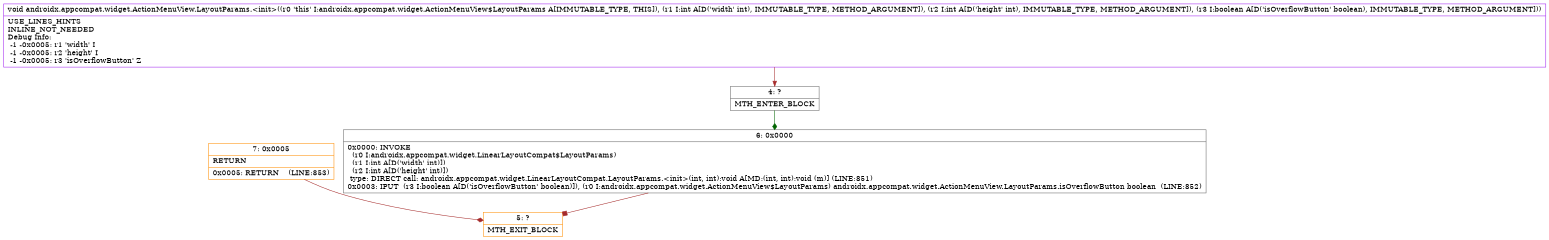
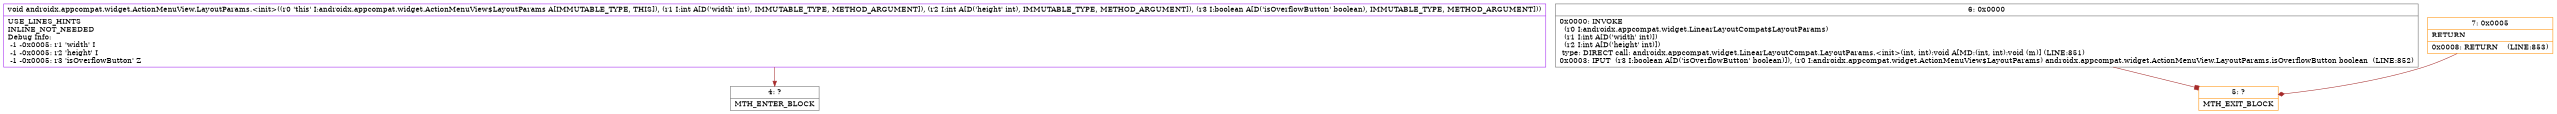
edge "4: ?" -> "6: 0x0000": removed
node "7: 0x0005": text "0x0005: RETURN    (LINE:853)" -> "0x0008: RETURN    (LINE:853)"
